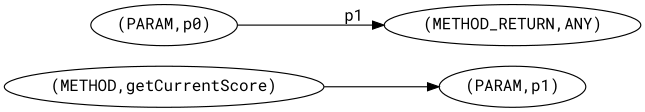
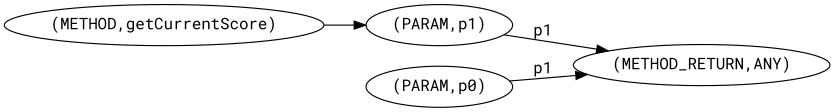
edge "(PARAM,p1)" -> "(METHOD_RETURN,ANY)": added, label "p1"
